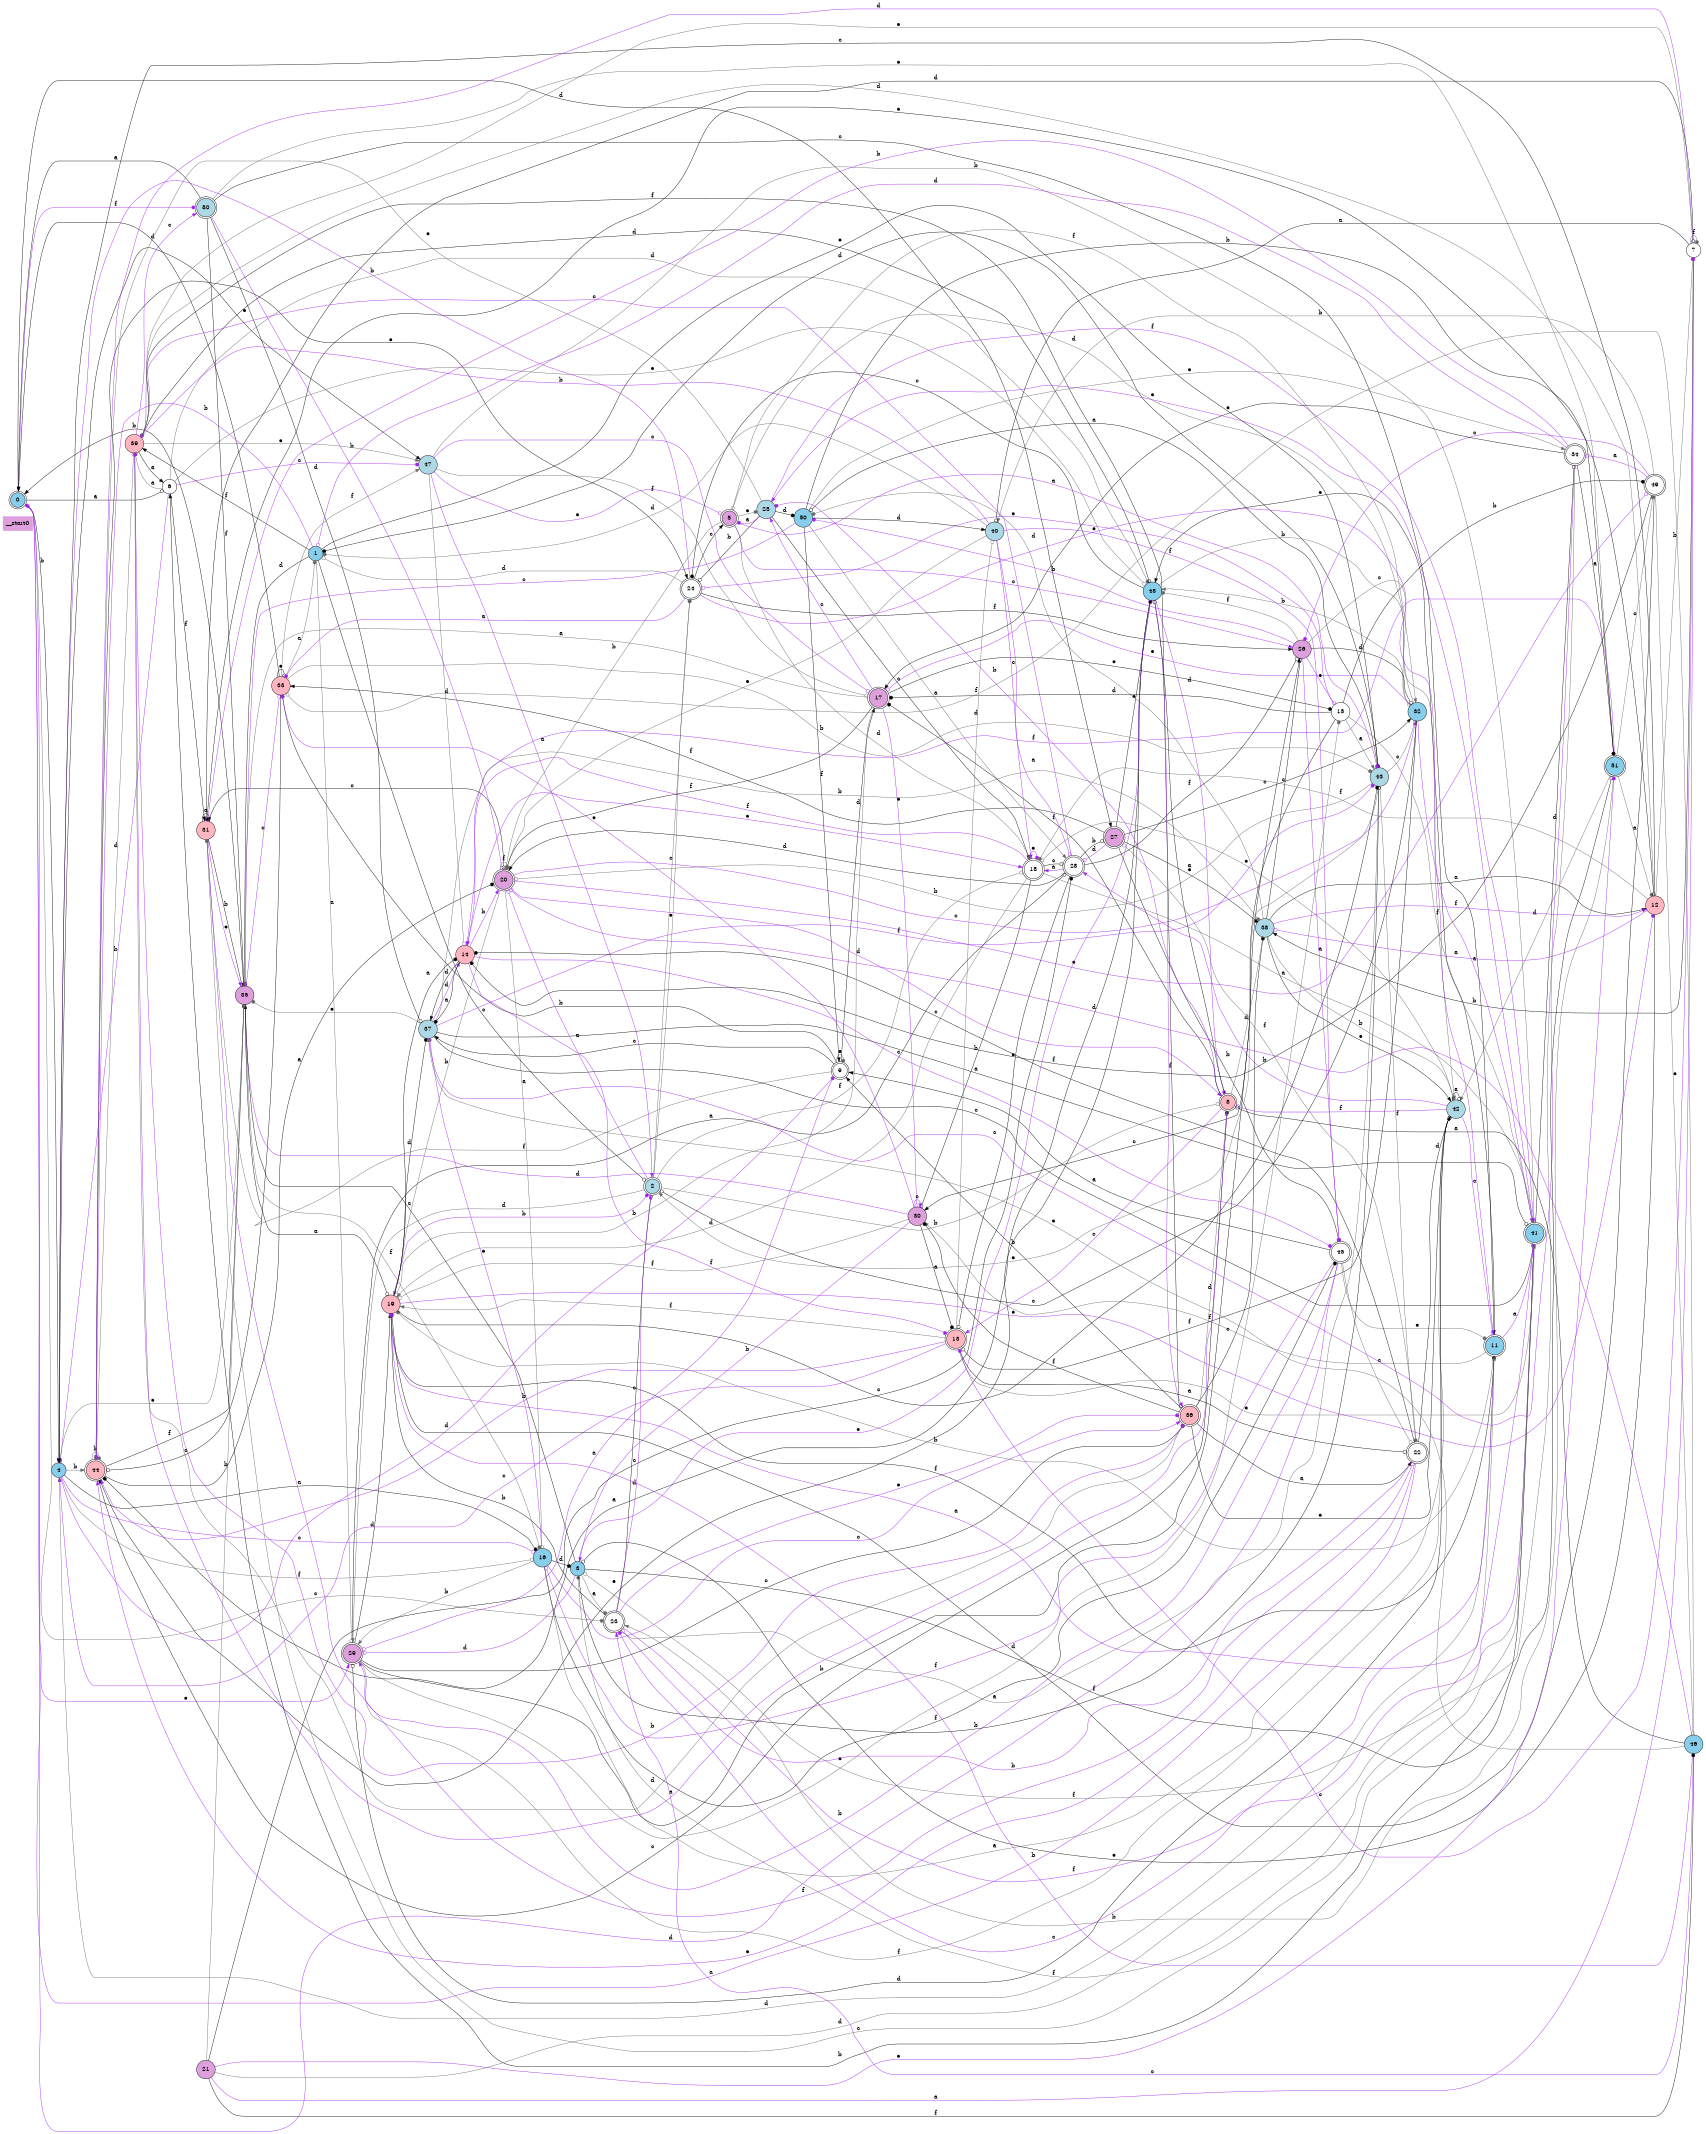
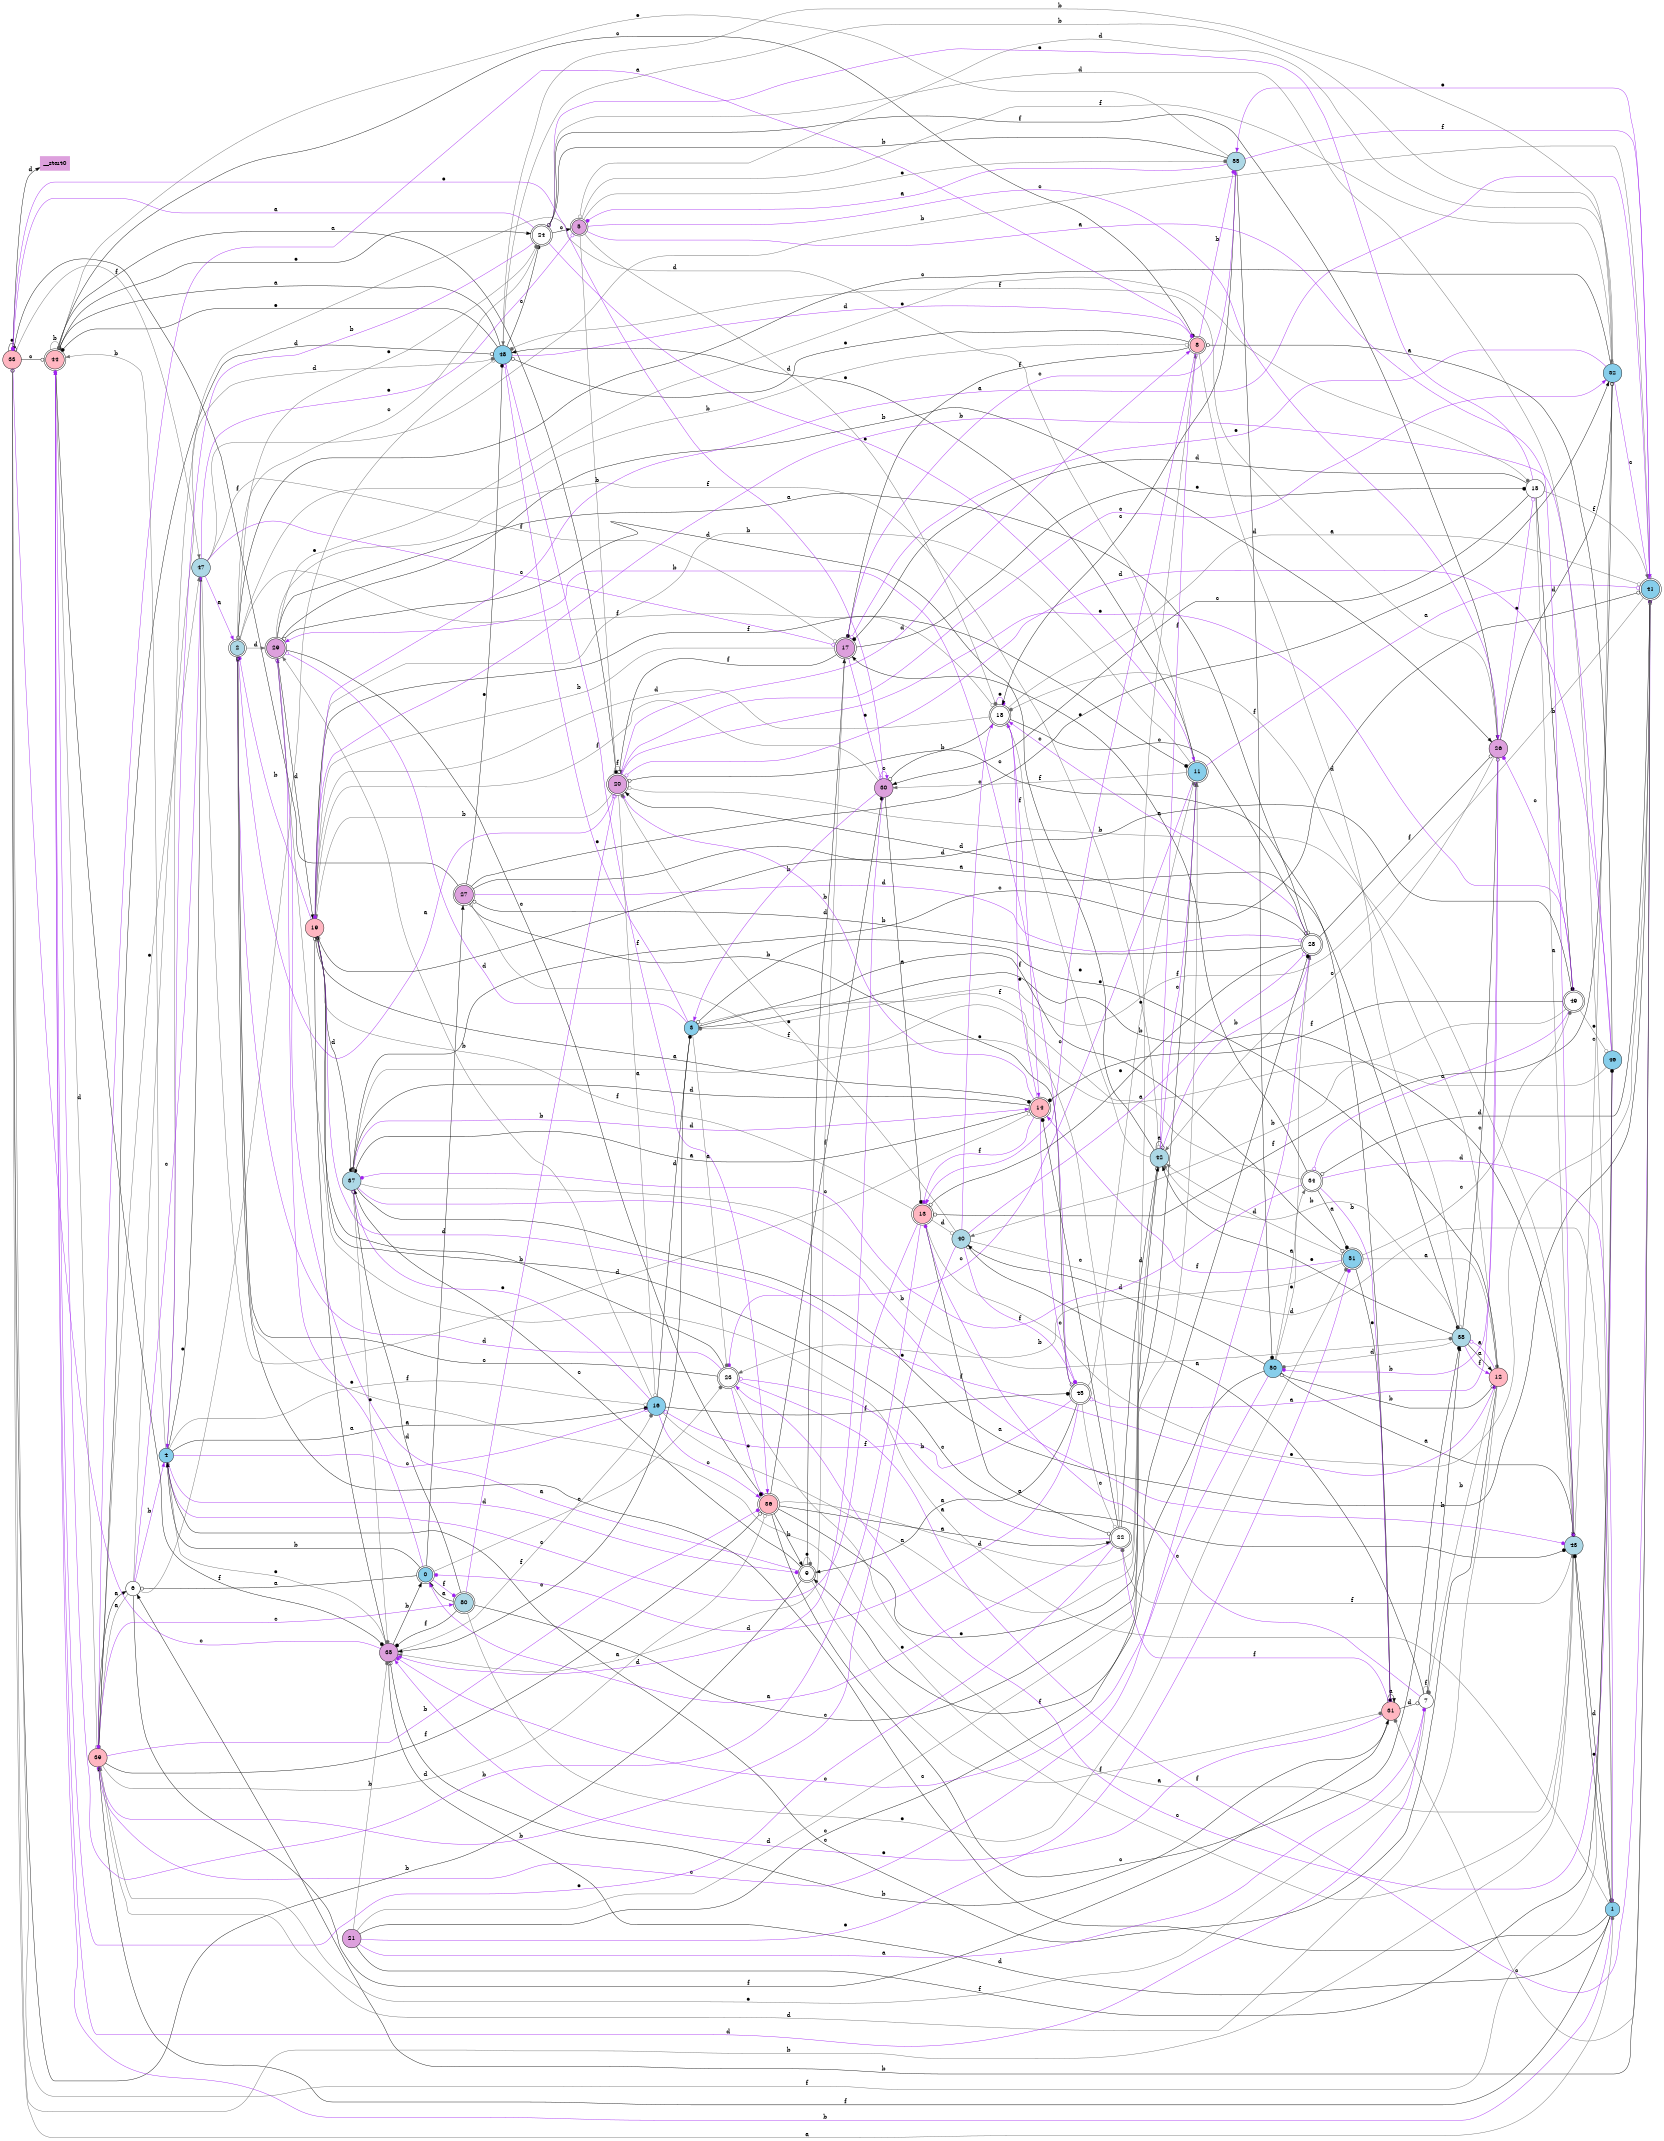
edge "33" -> "0": now "33" -> "__start0"
node "25": label "25" -> "55"
node "14": shape circle -> doublecircle
edge "32" -> "41": label "a" -> "c"
